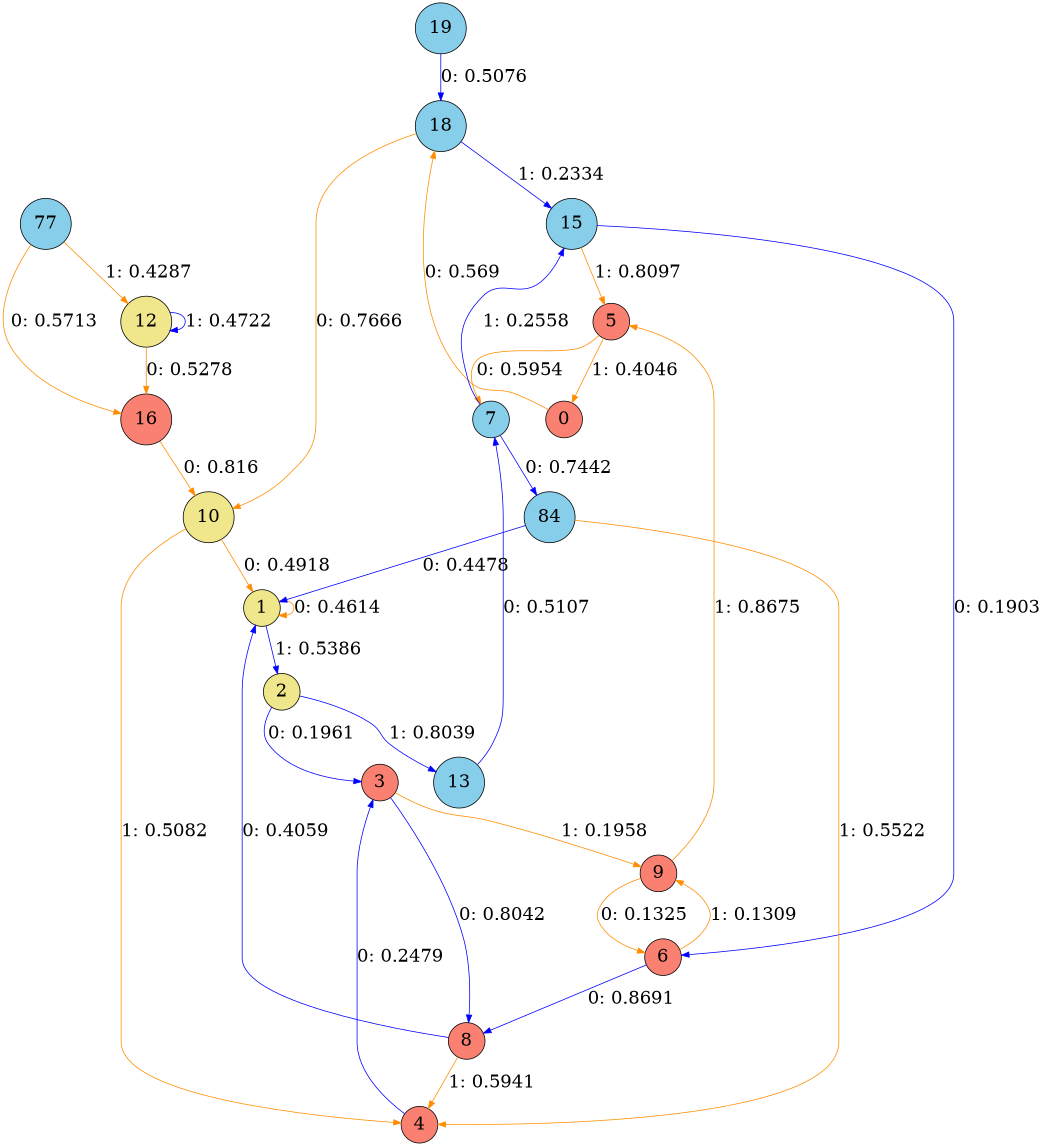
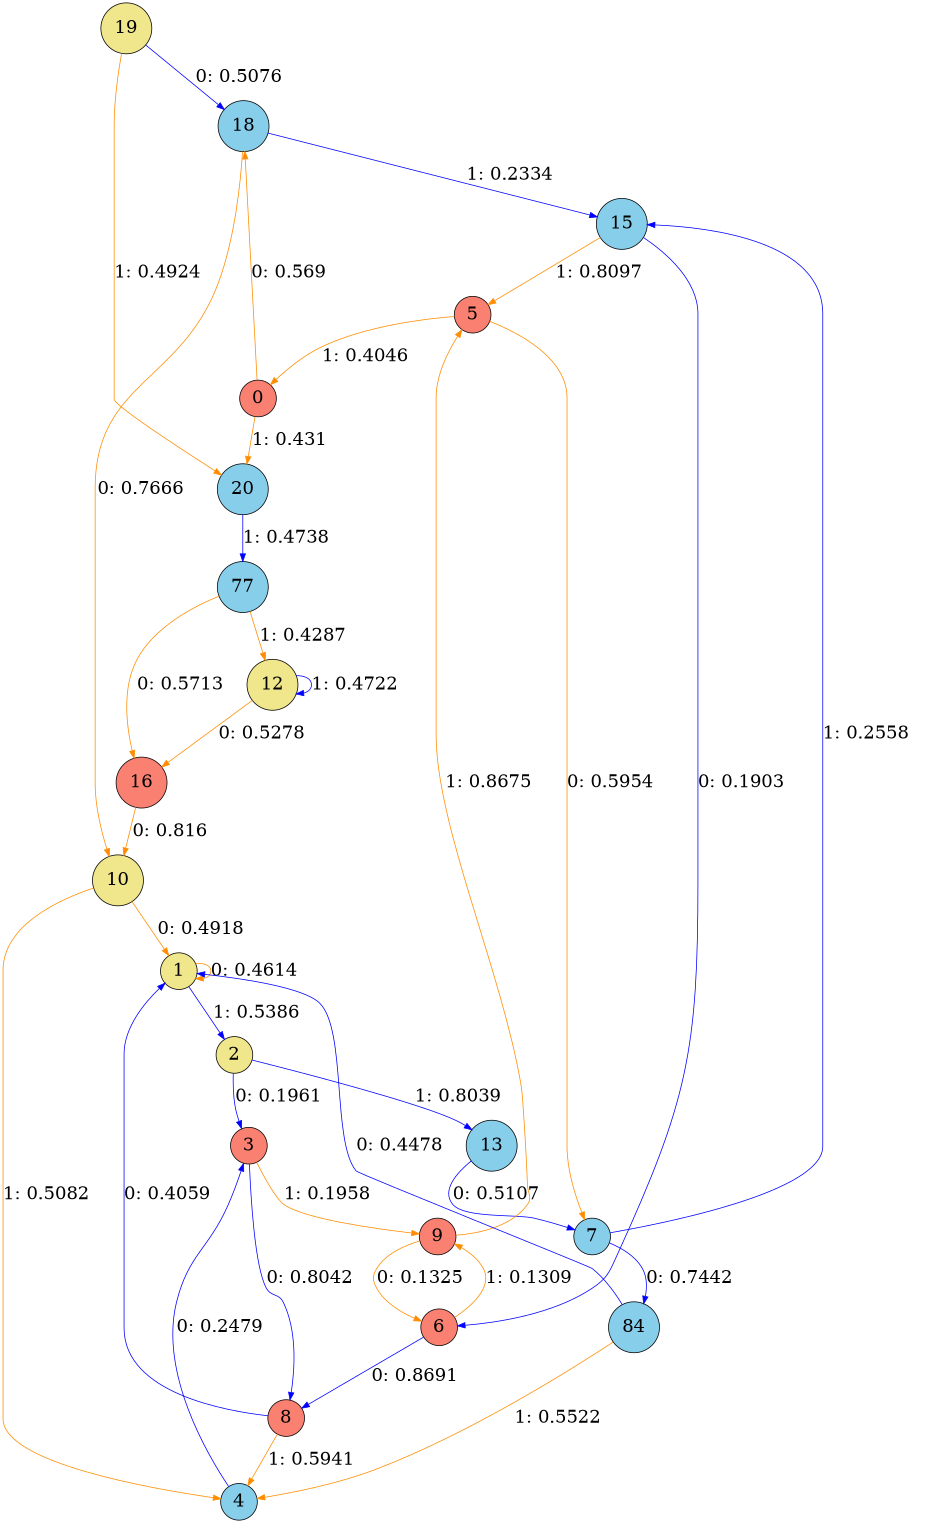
node "19": fillcolor skyblue -> khaki
node "20": added
node "4": fillcolor salmon -> skyblue
